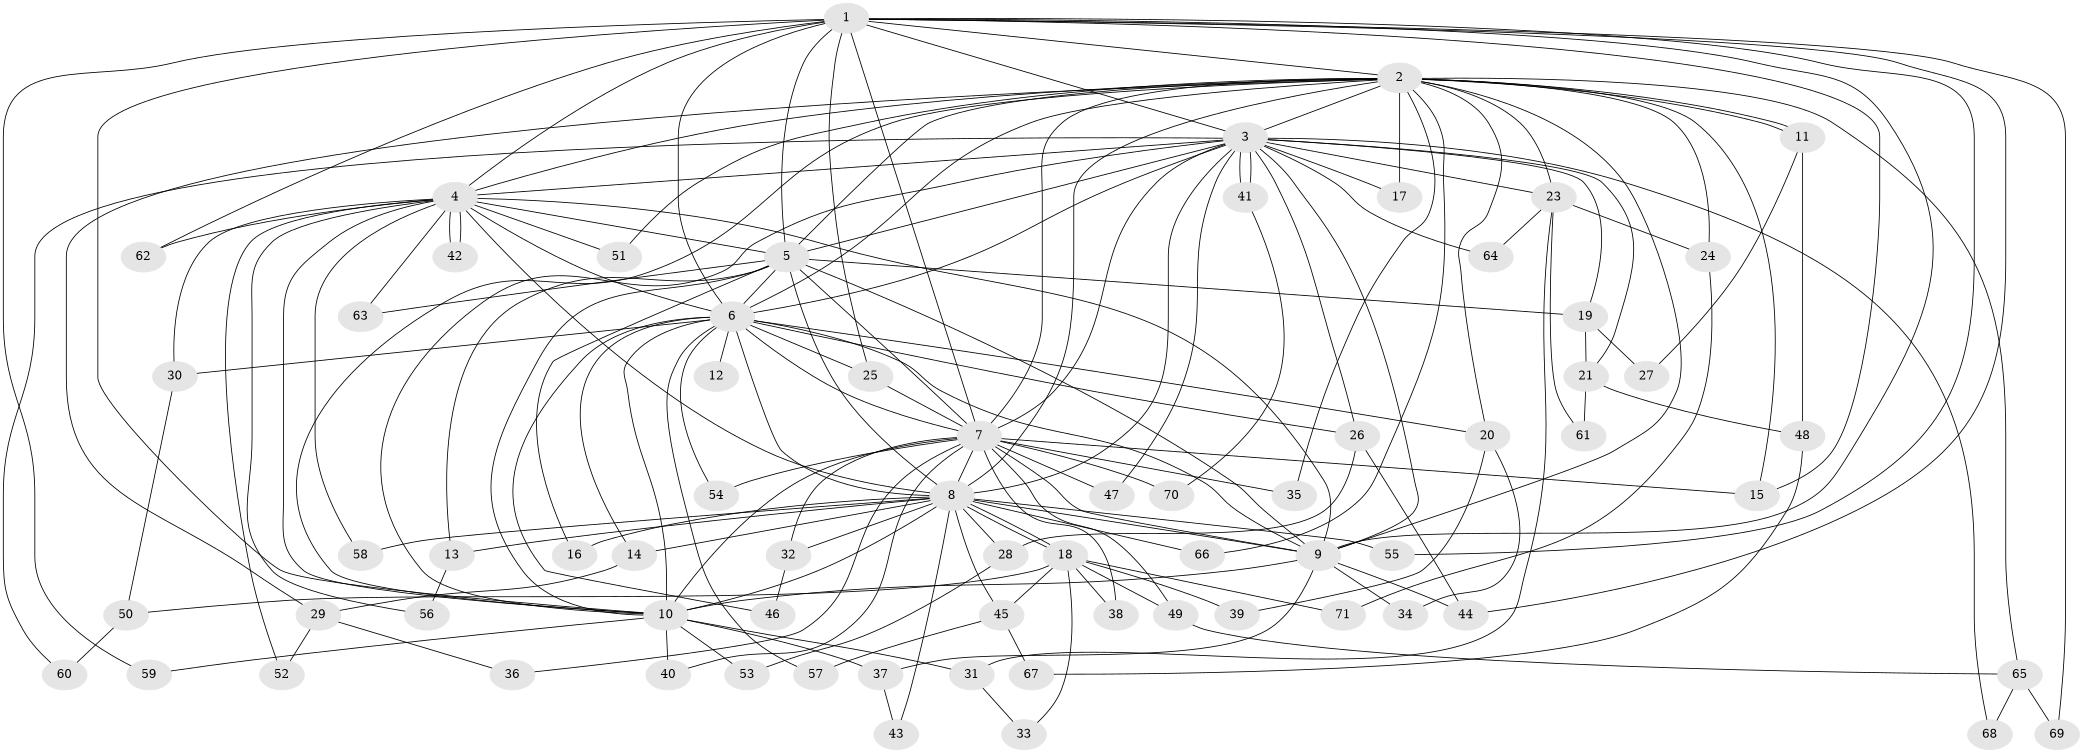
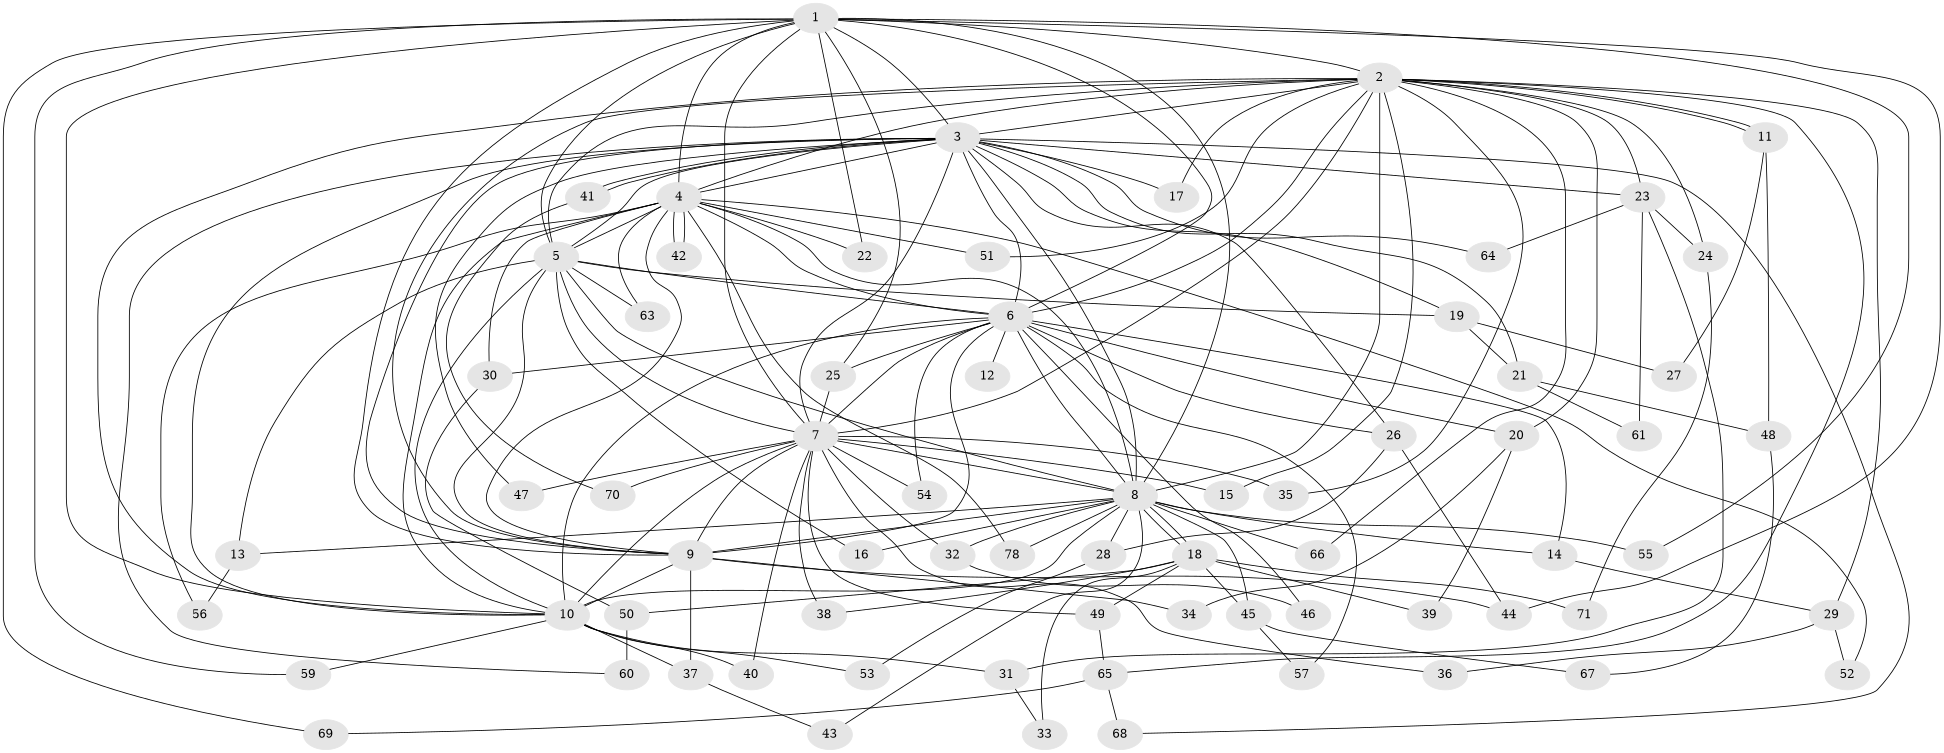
edge "1" -- "15": now "1" -- "8"
node "62": label "62" -> "22"
node "58": label "58" -> "78"
